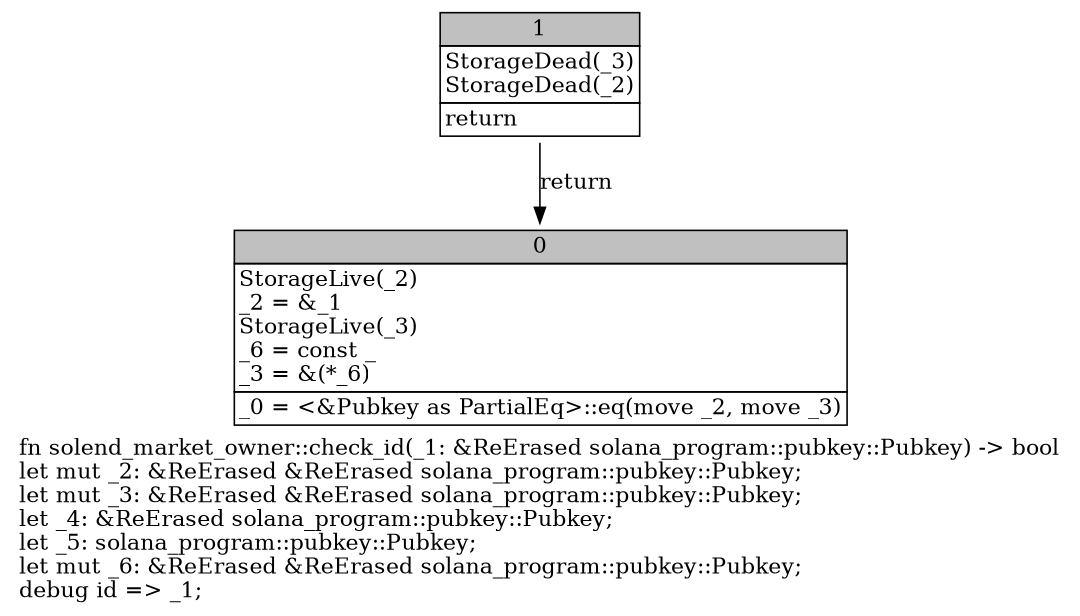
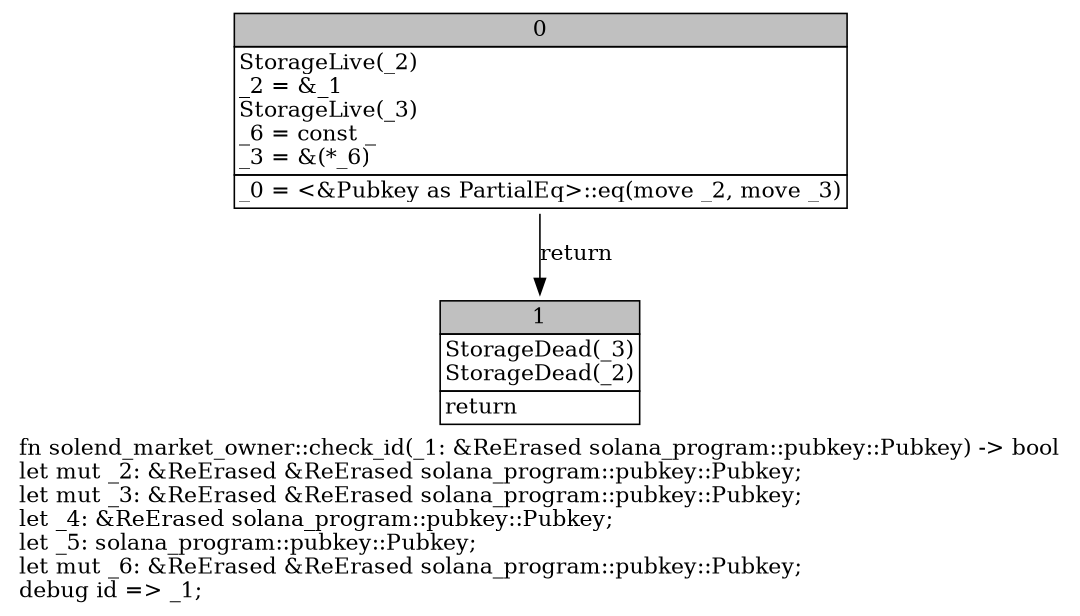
edge "1" -> "0": reversed
